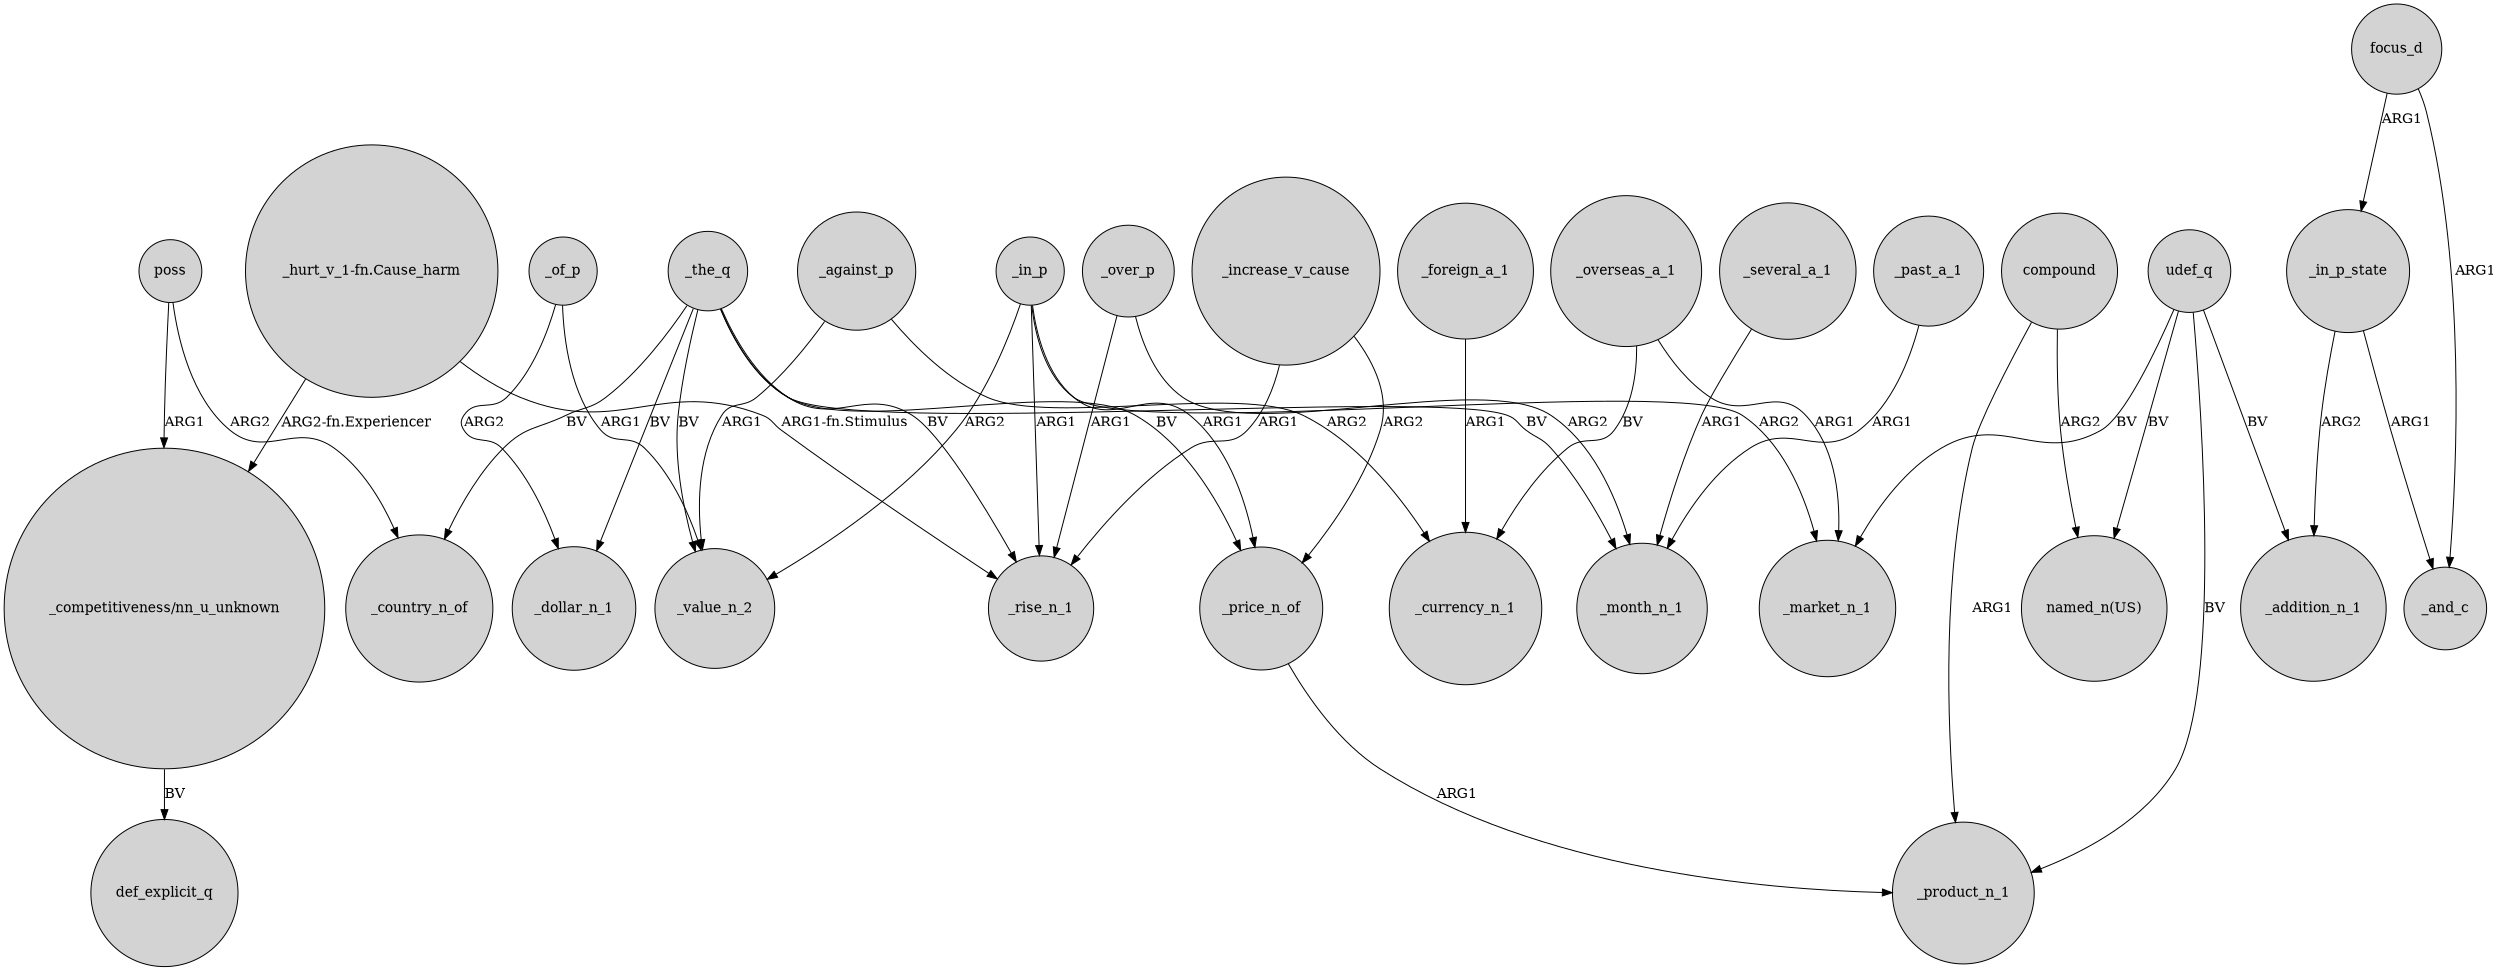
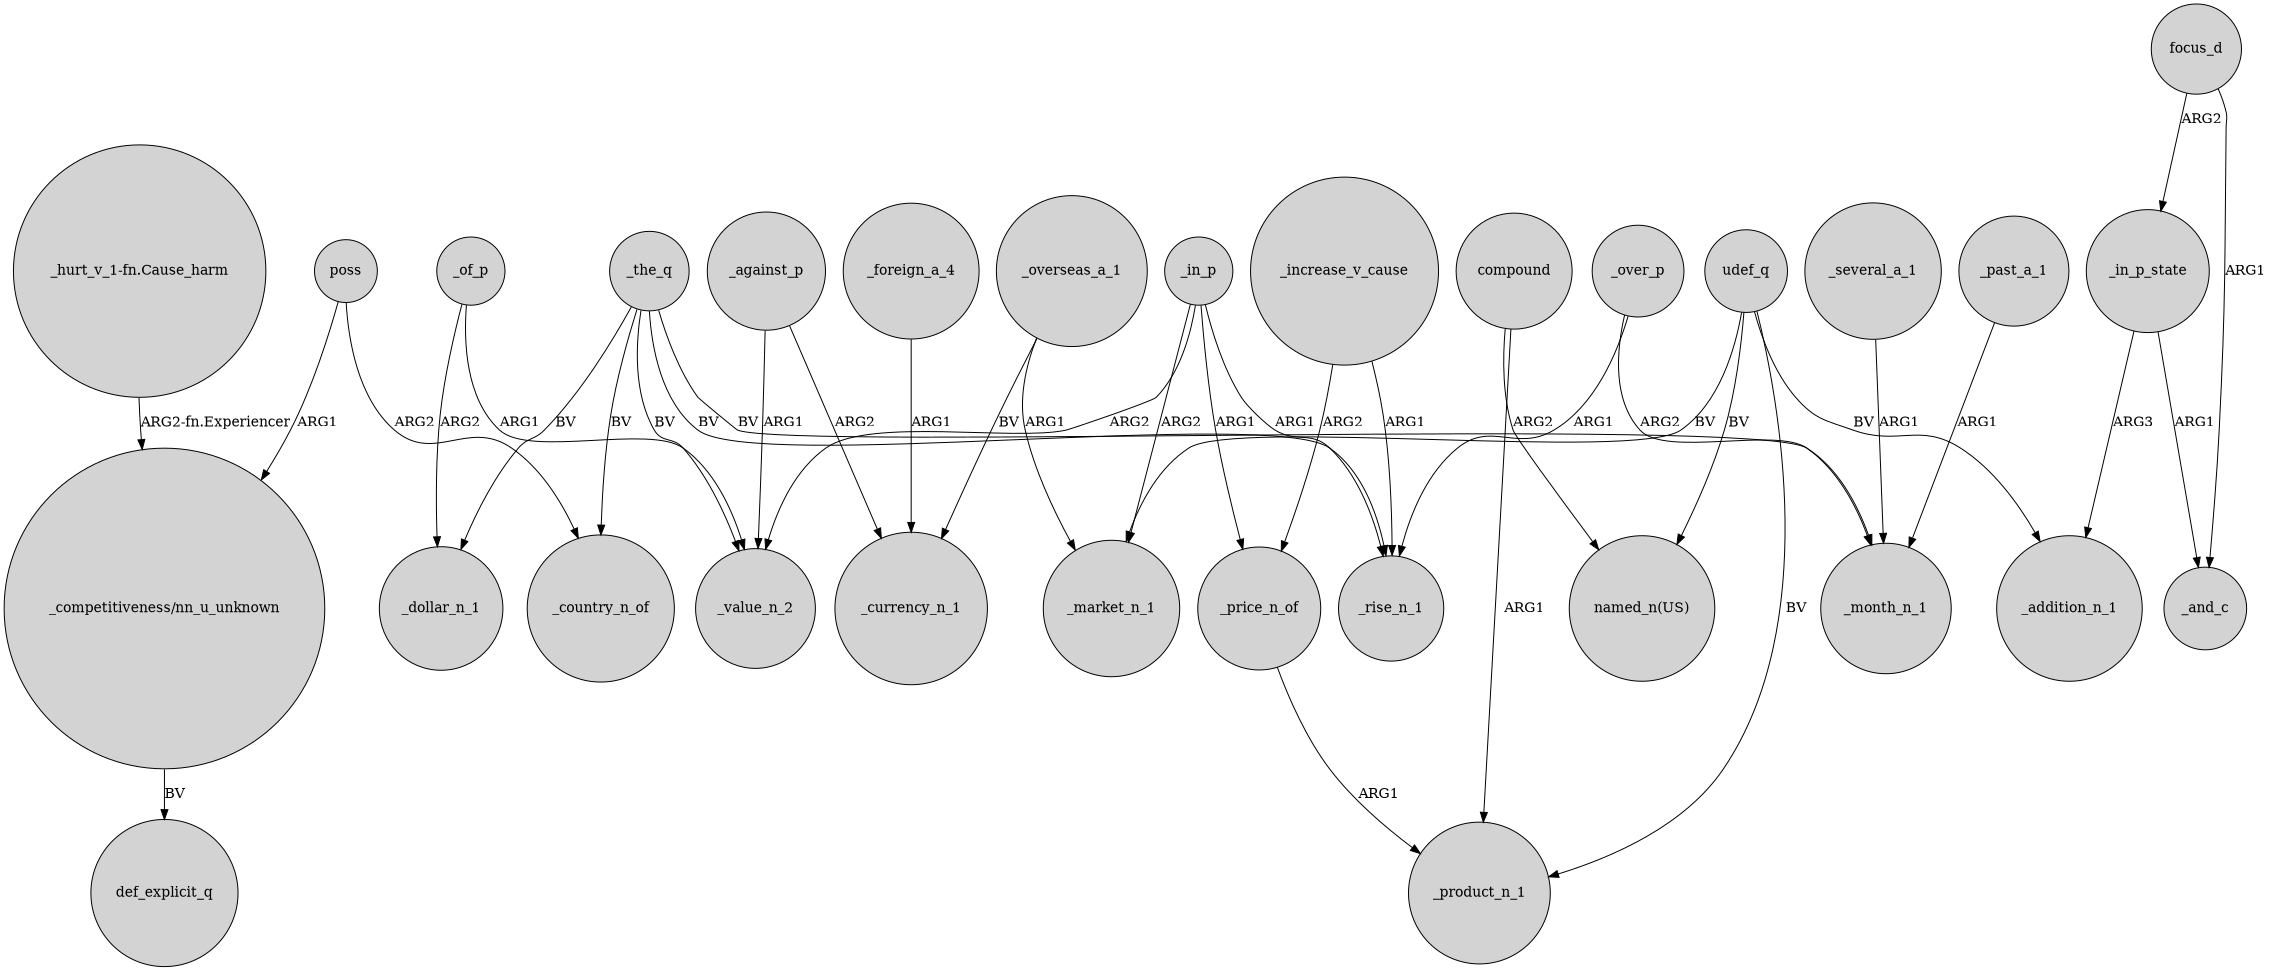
edge "focus_d" -> "_in_p_state": label "ARG1" -> "ARG2"
node "_foreign_a_1": label "_foreign_a_1" -> "_foreign_a_4"
edge "_the_q" -> "_price_n_of": removed, label "BV"
edge "_hurt_v_1-fn.Cause_harm" -> "_rise_n_1": removed, label "ARG1-fn.Stimulus"
edge "_in_p_state" -> "_addition_n_1": label "ARG2" -> "ARG3"
